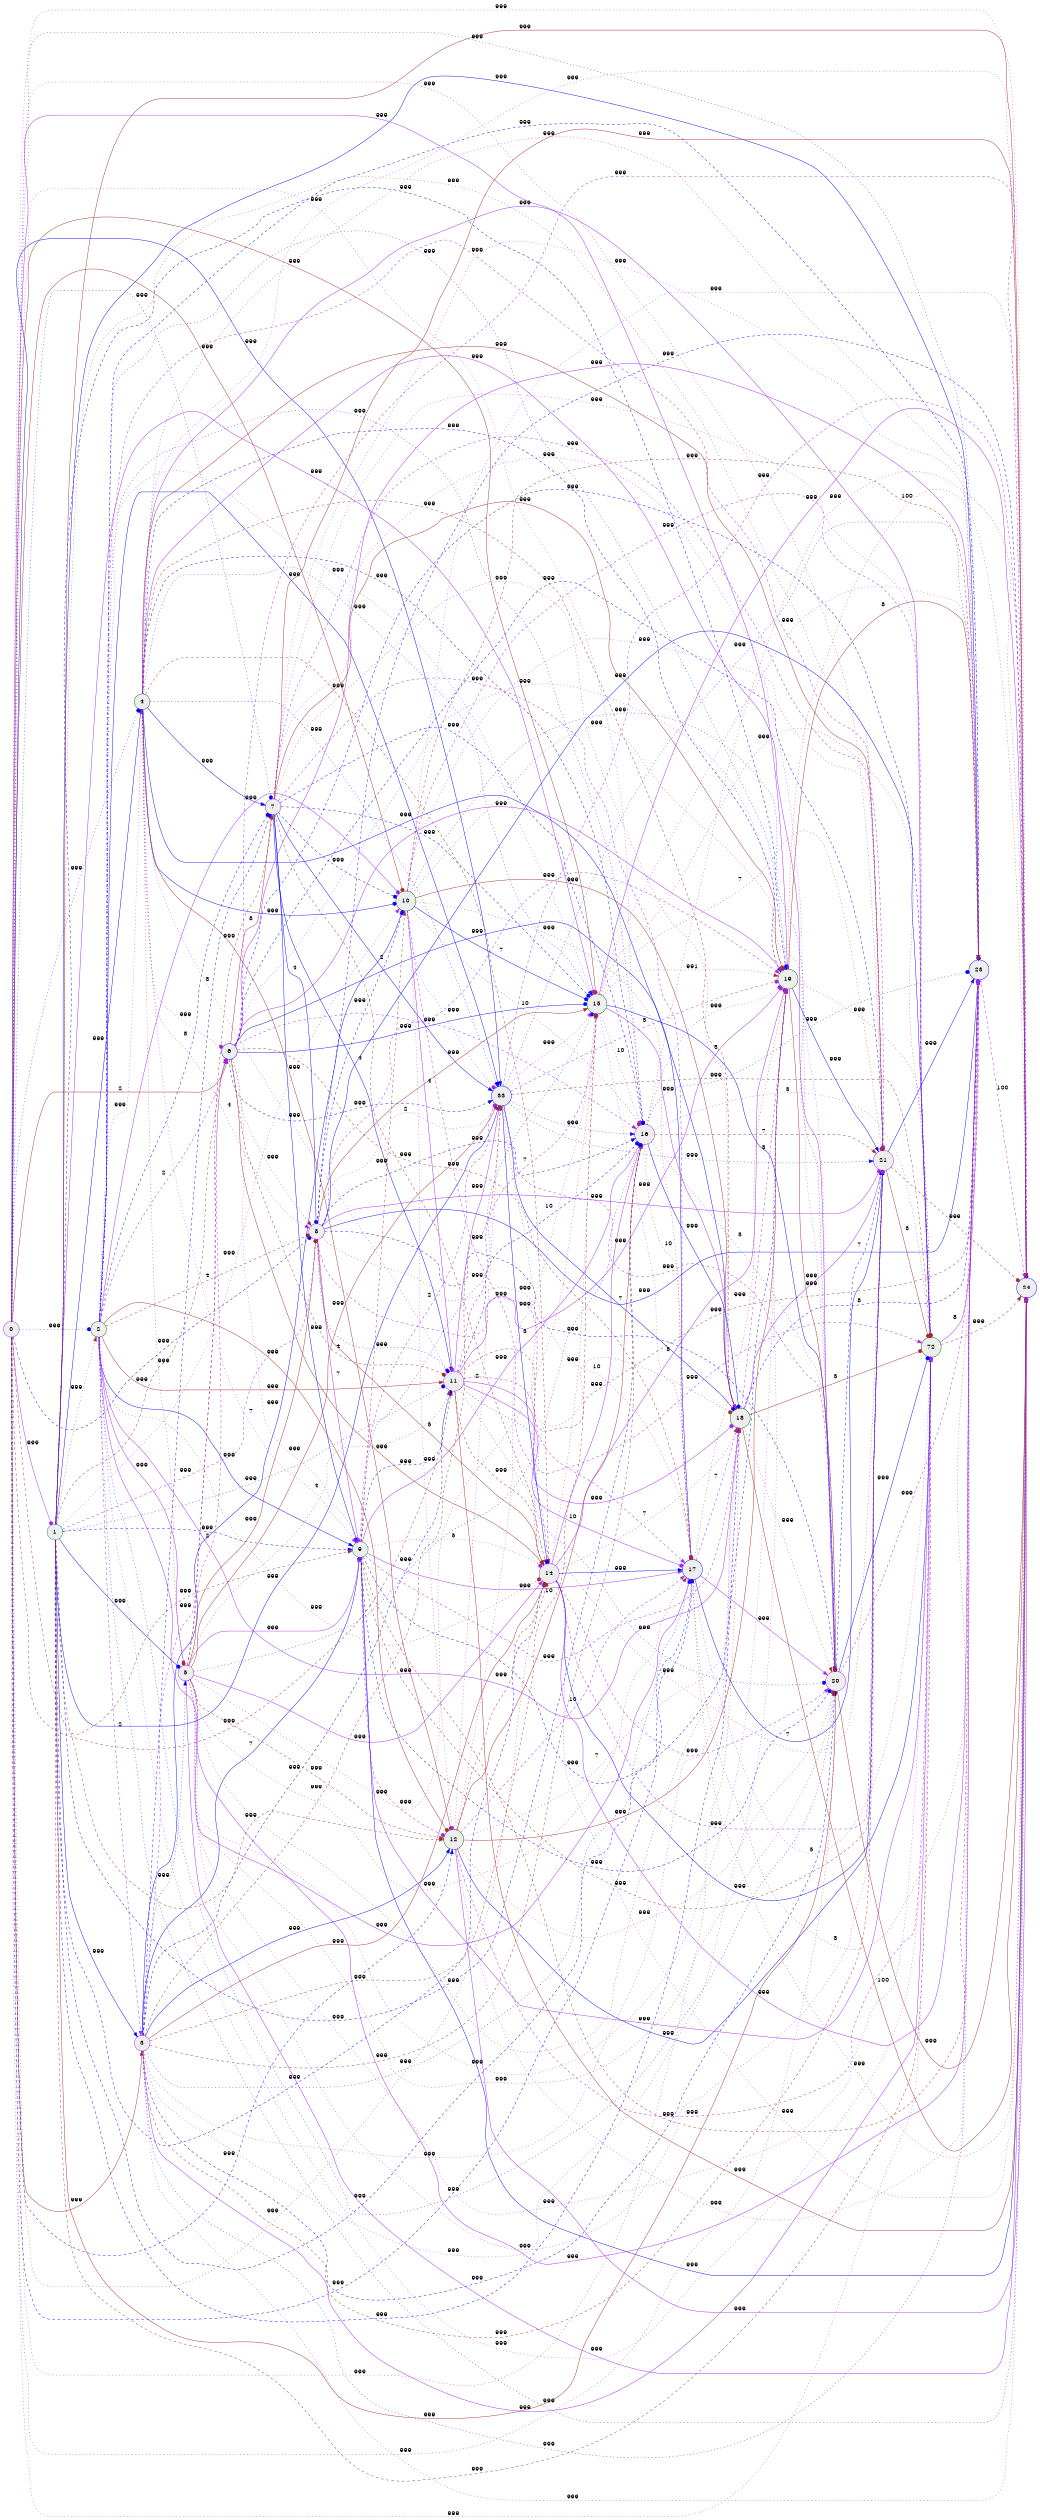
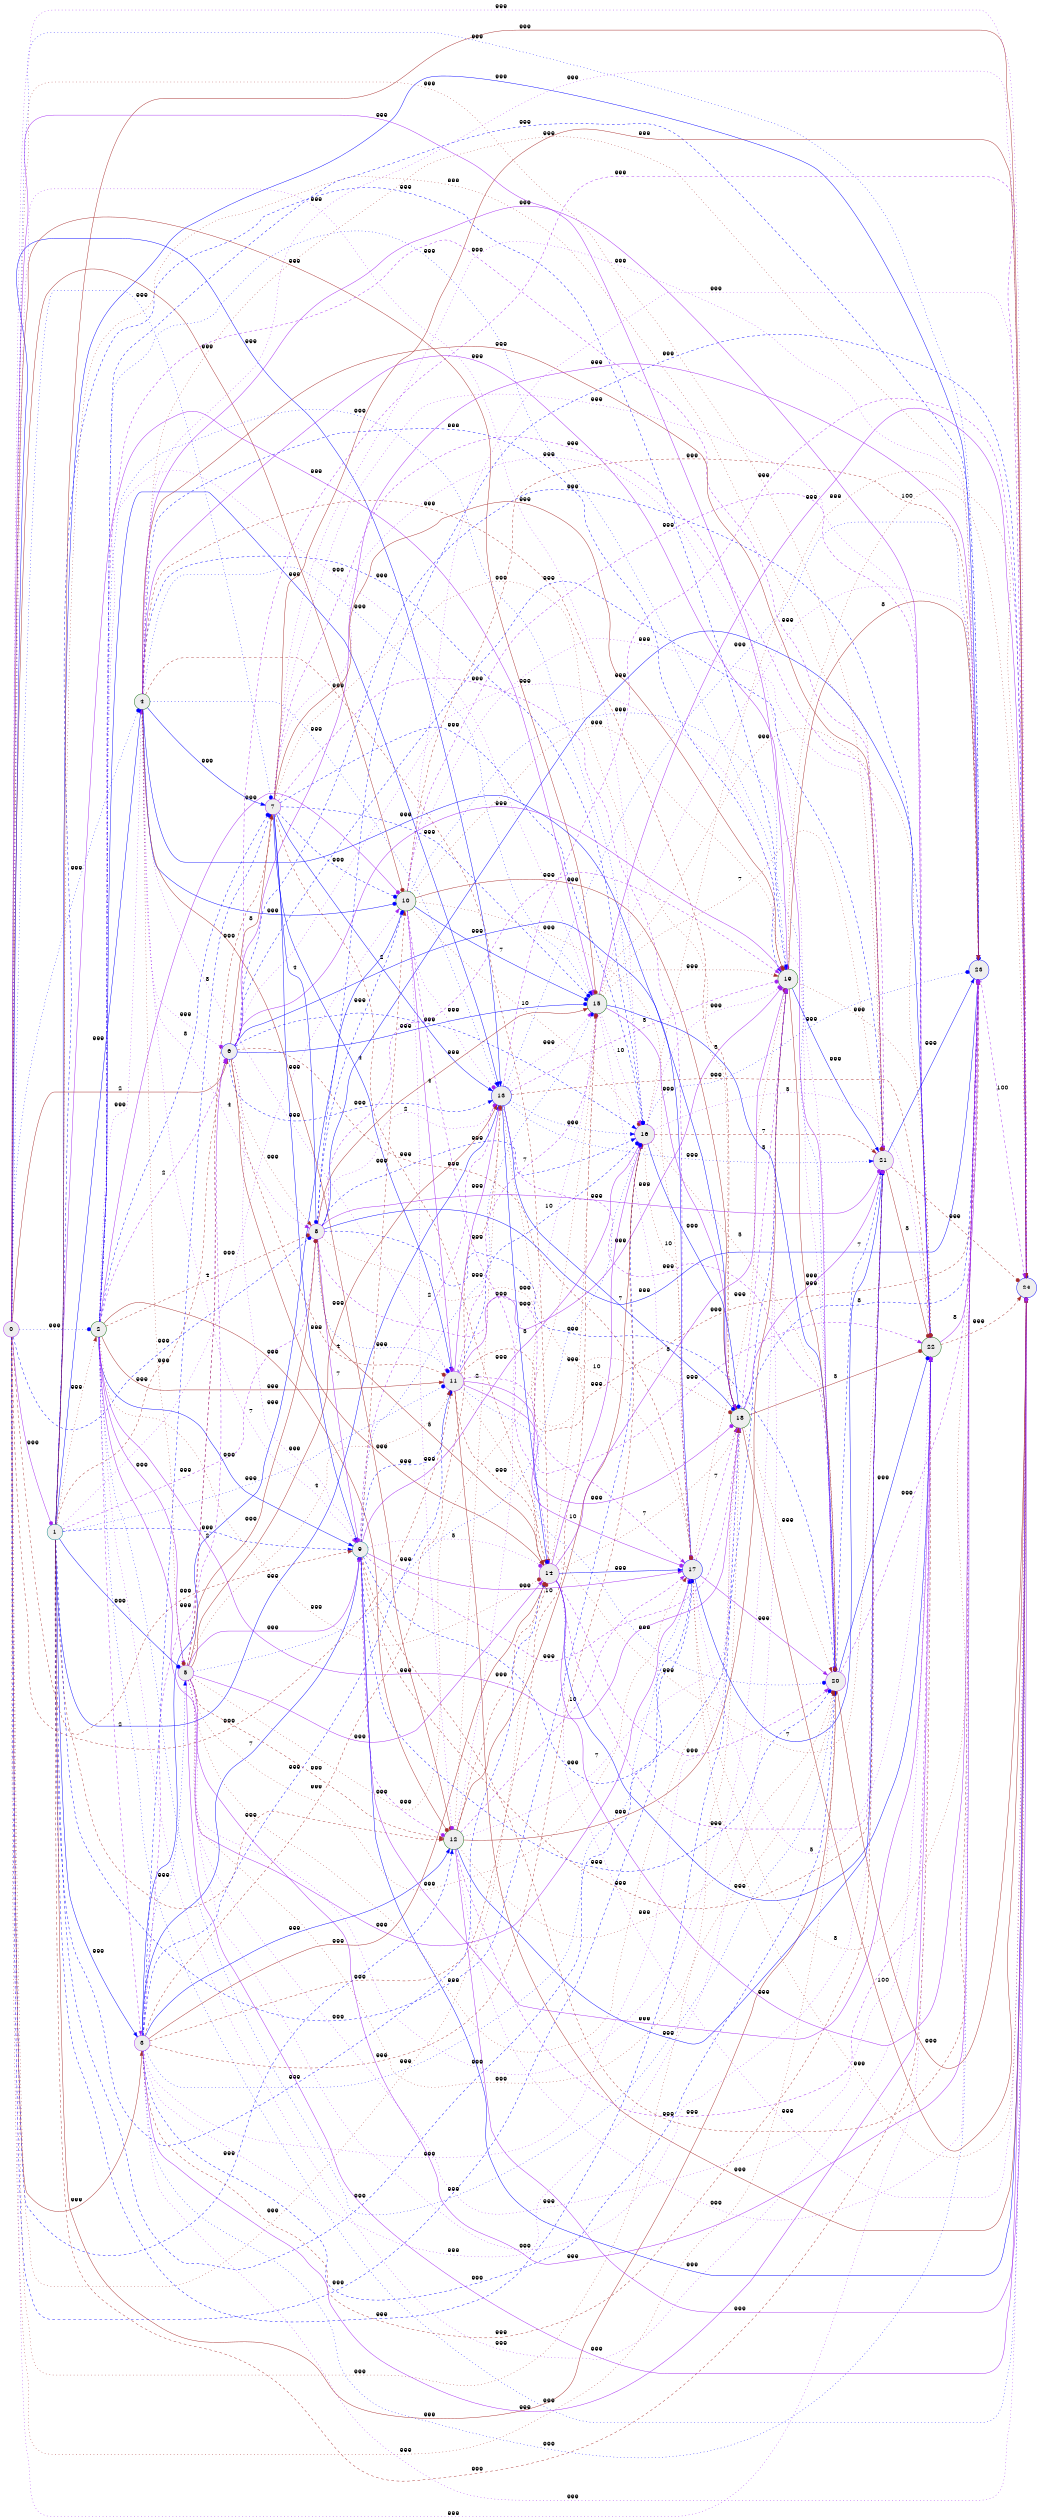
edge "15" -> "19": label "991" -> "999"
edge "6" -> "16": color purple -> blue
node "33": label "33" -> "13"
node "72": label "72" -> "22"
